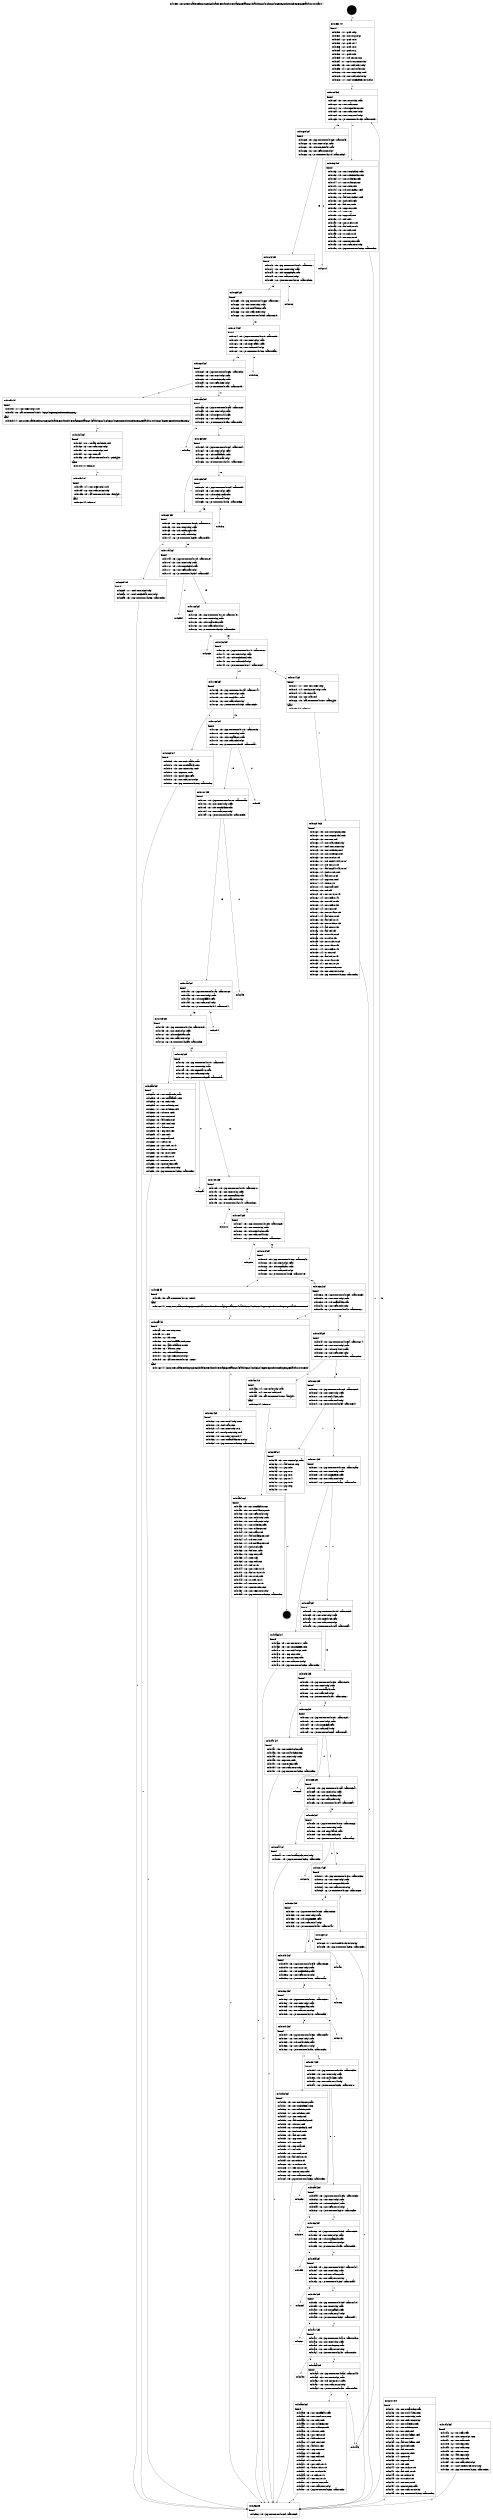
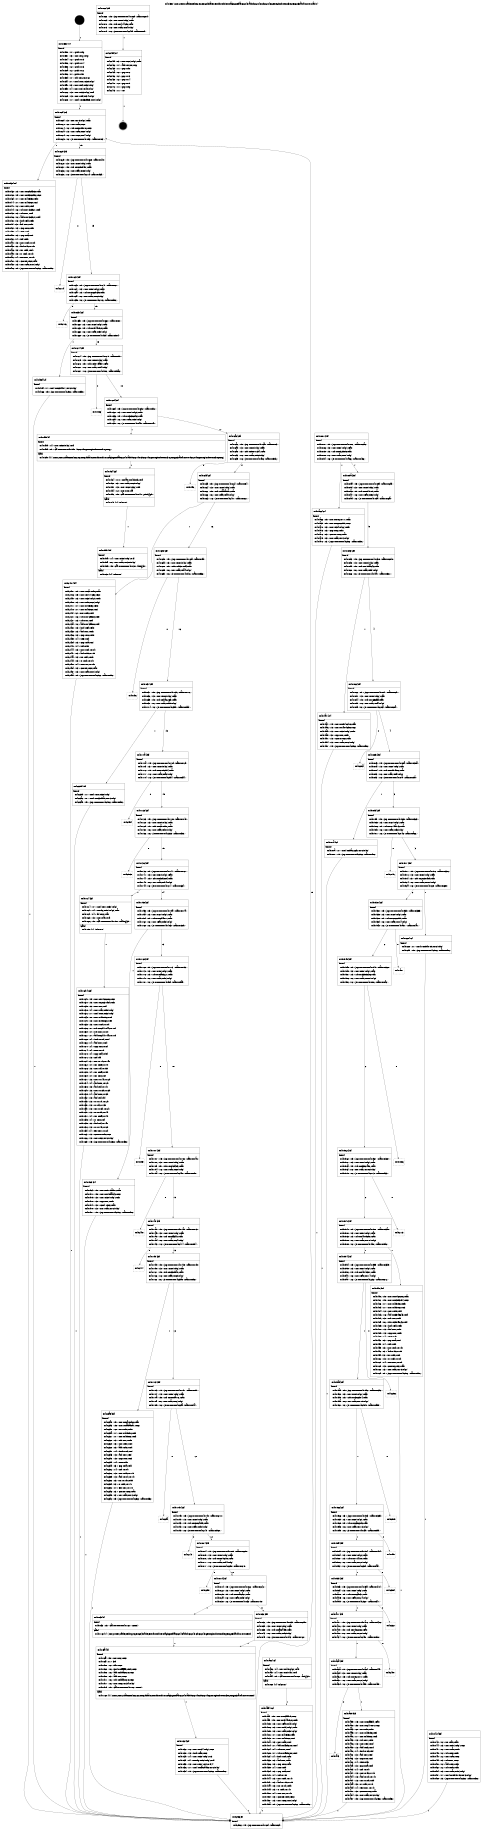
node "0x401b5f [12]": added
edge "0x4016bf [25]" -> "0x4016f1 [25]": now "0x4016bf [25]" -> "0x402401 [94]"
node "0x40184f [25]": removed
edge "0x401d63 [88]" -> "0x401a43": now "0x401d63 [88]" -> "0x4025cc [5]"
edge "0x401868 [25]" -> "0x401881 [25]": removed, label "8"
